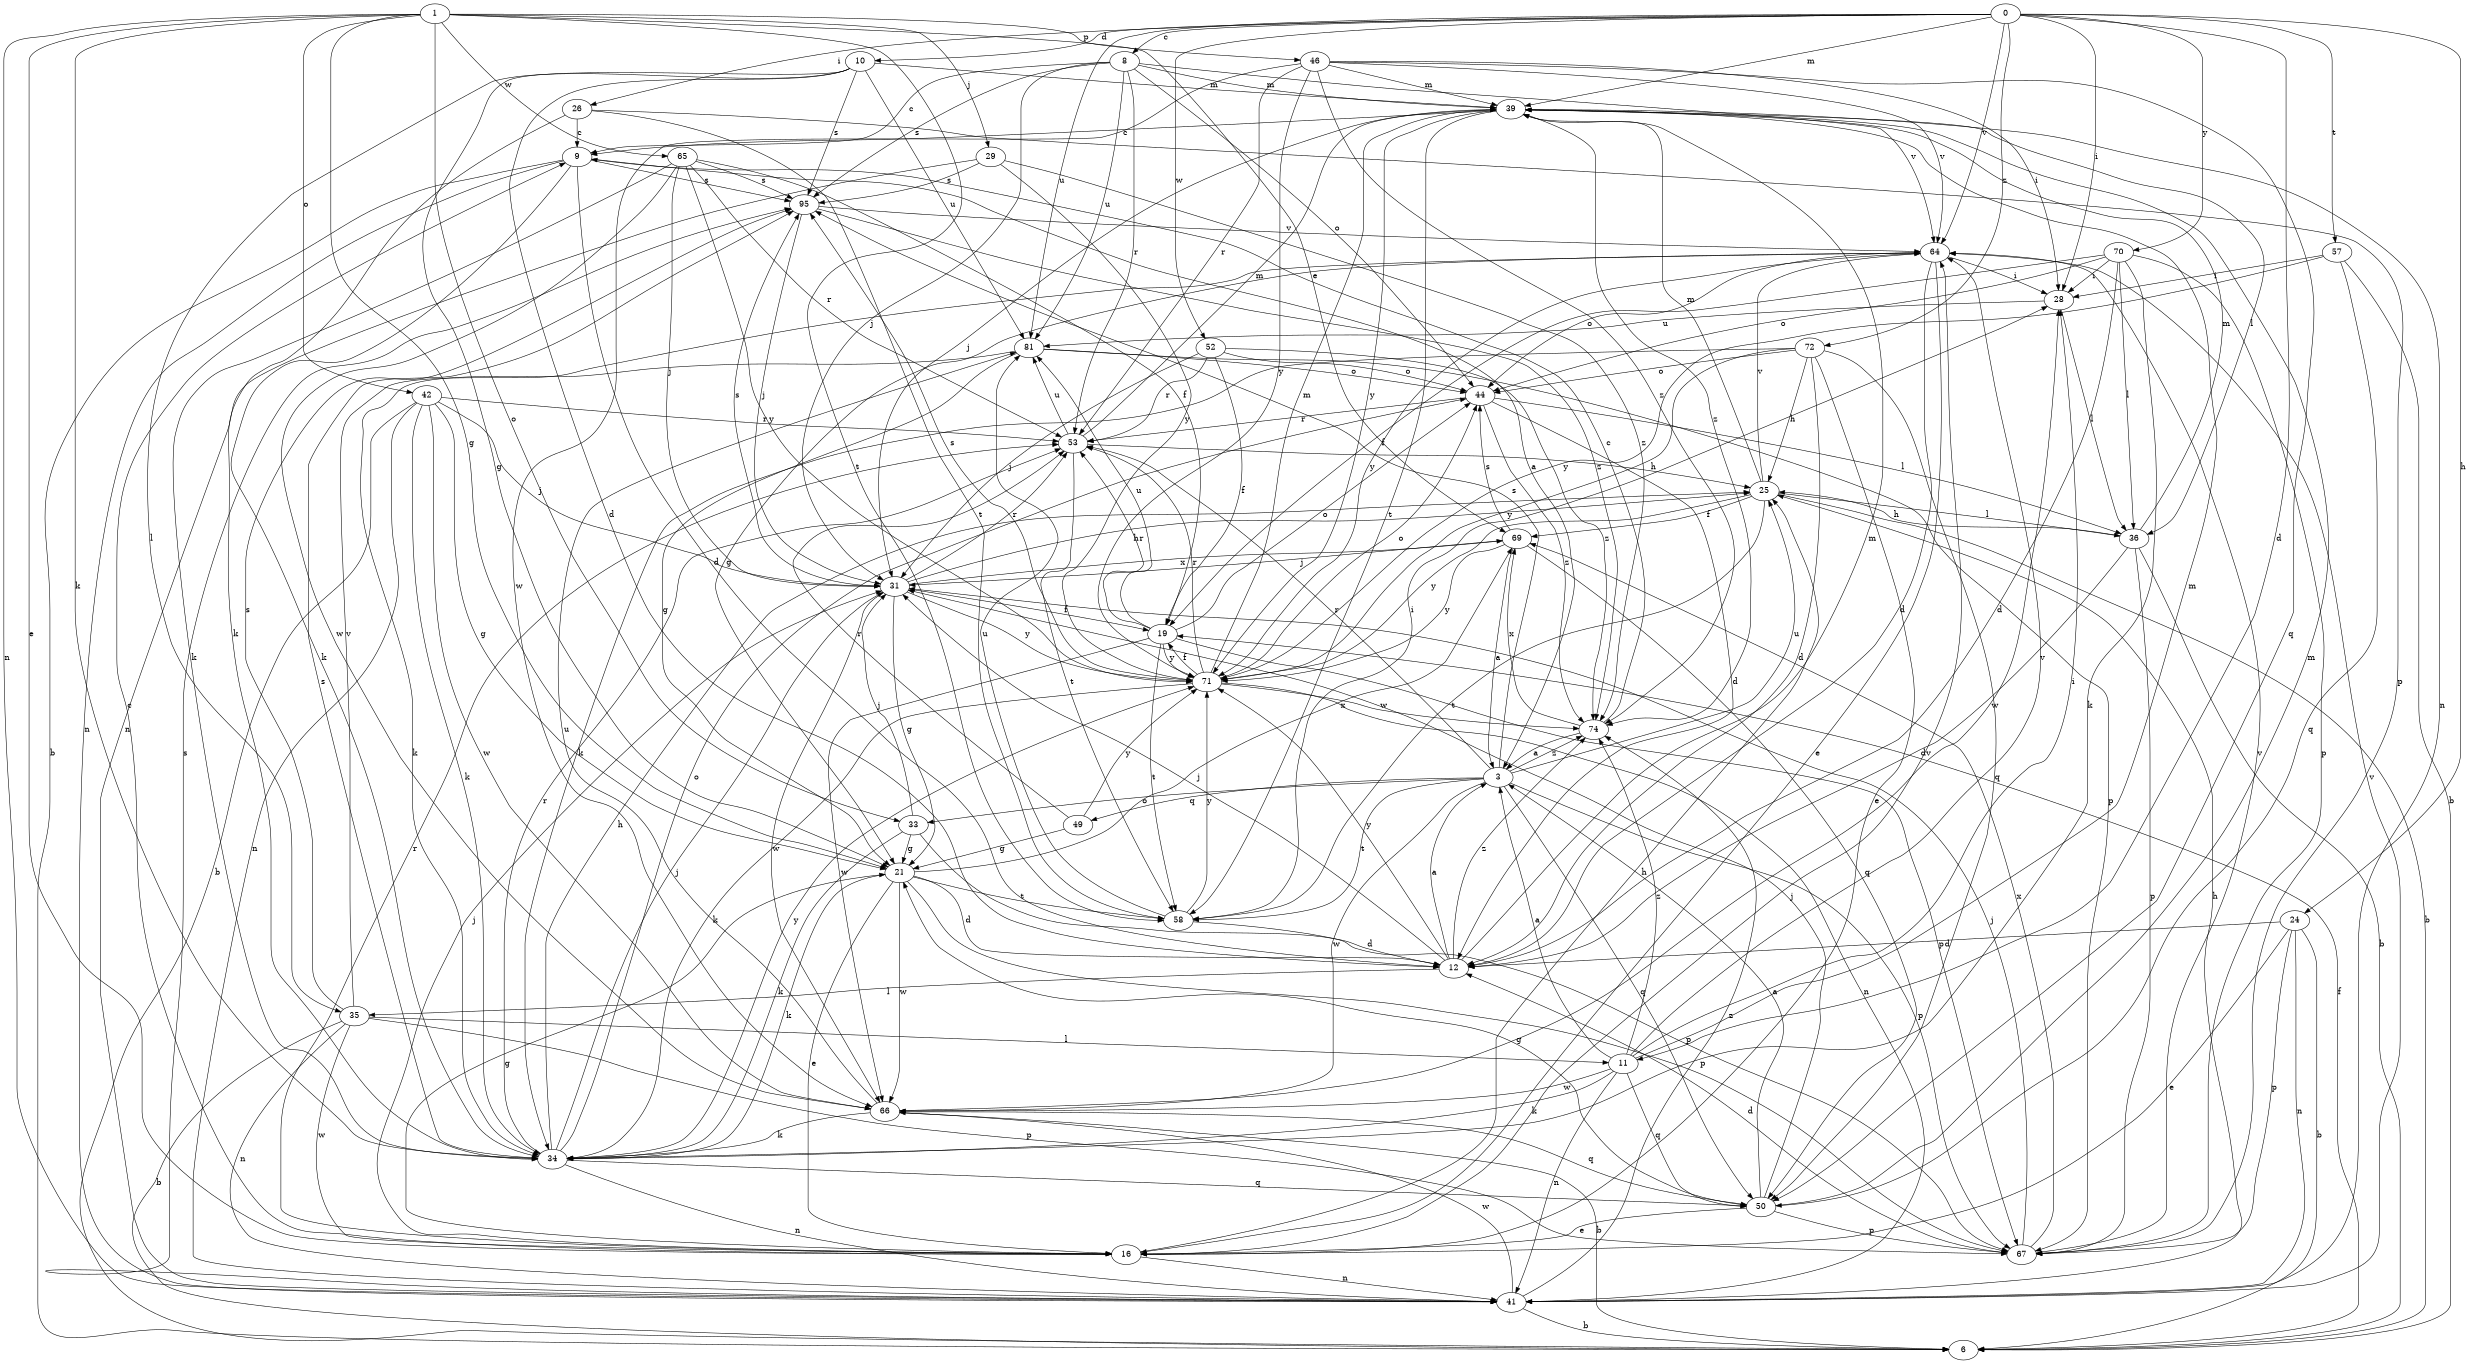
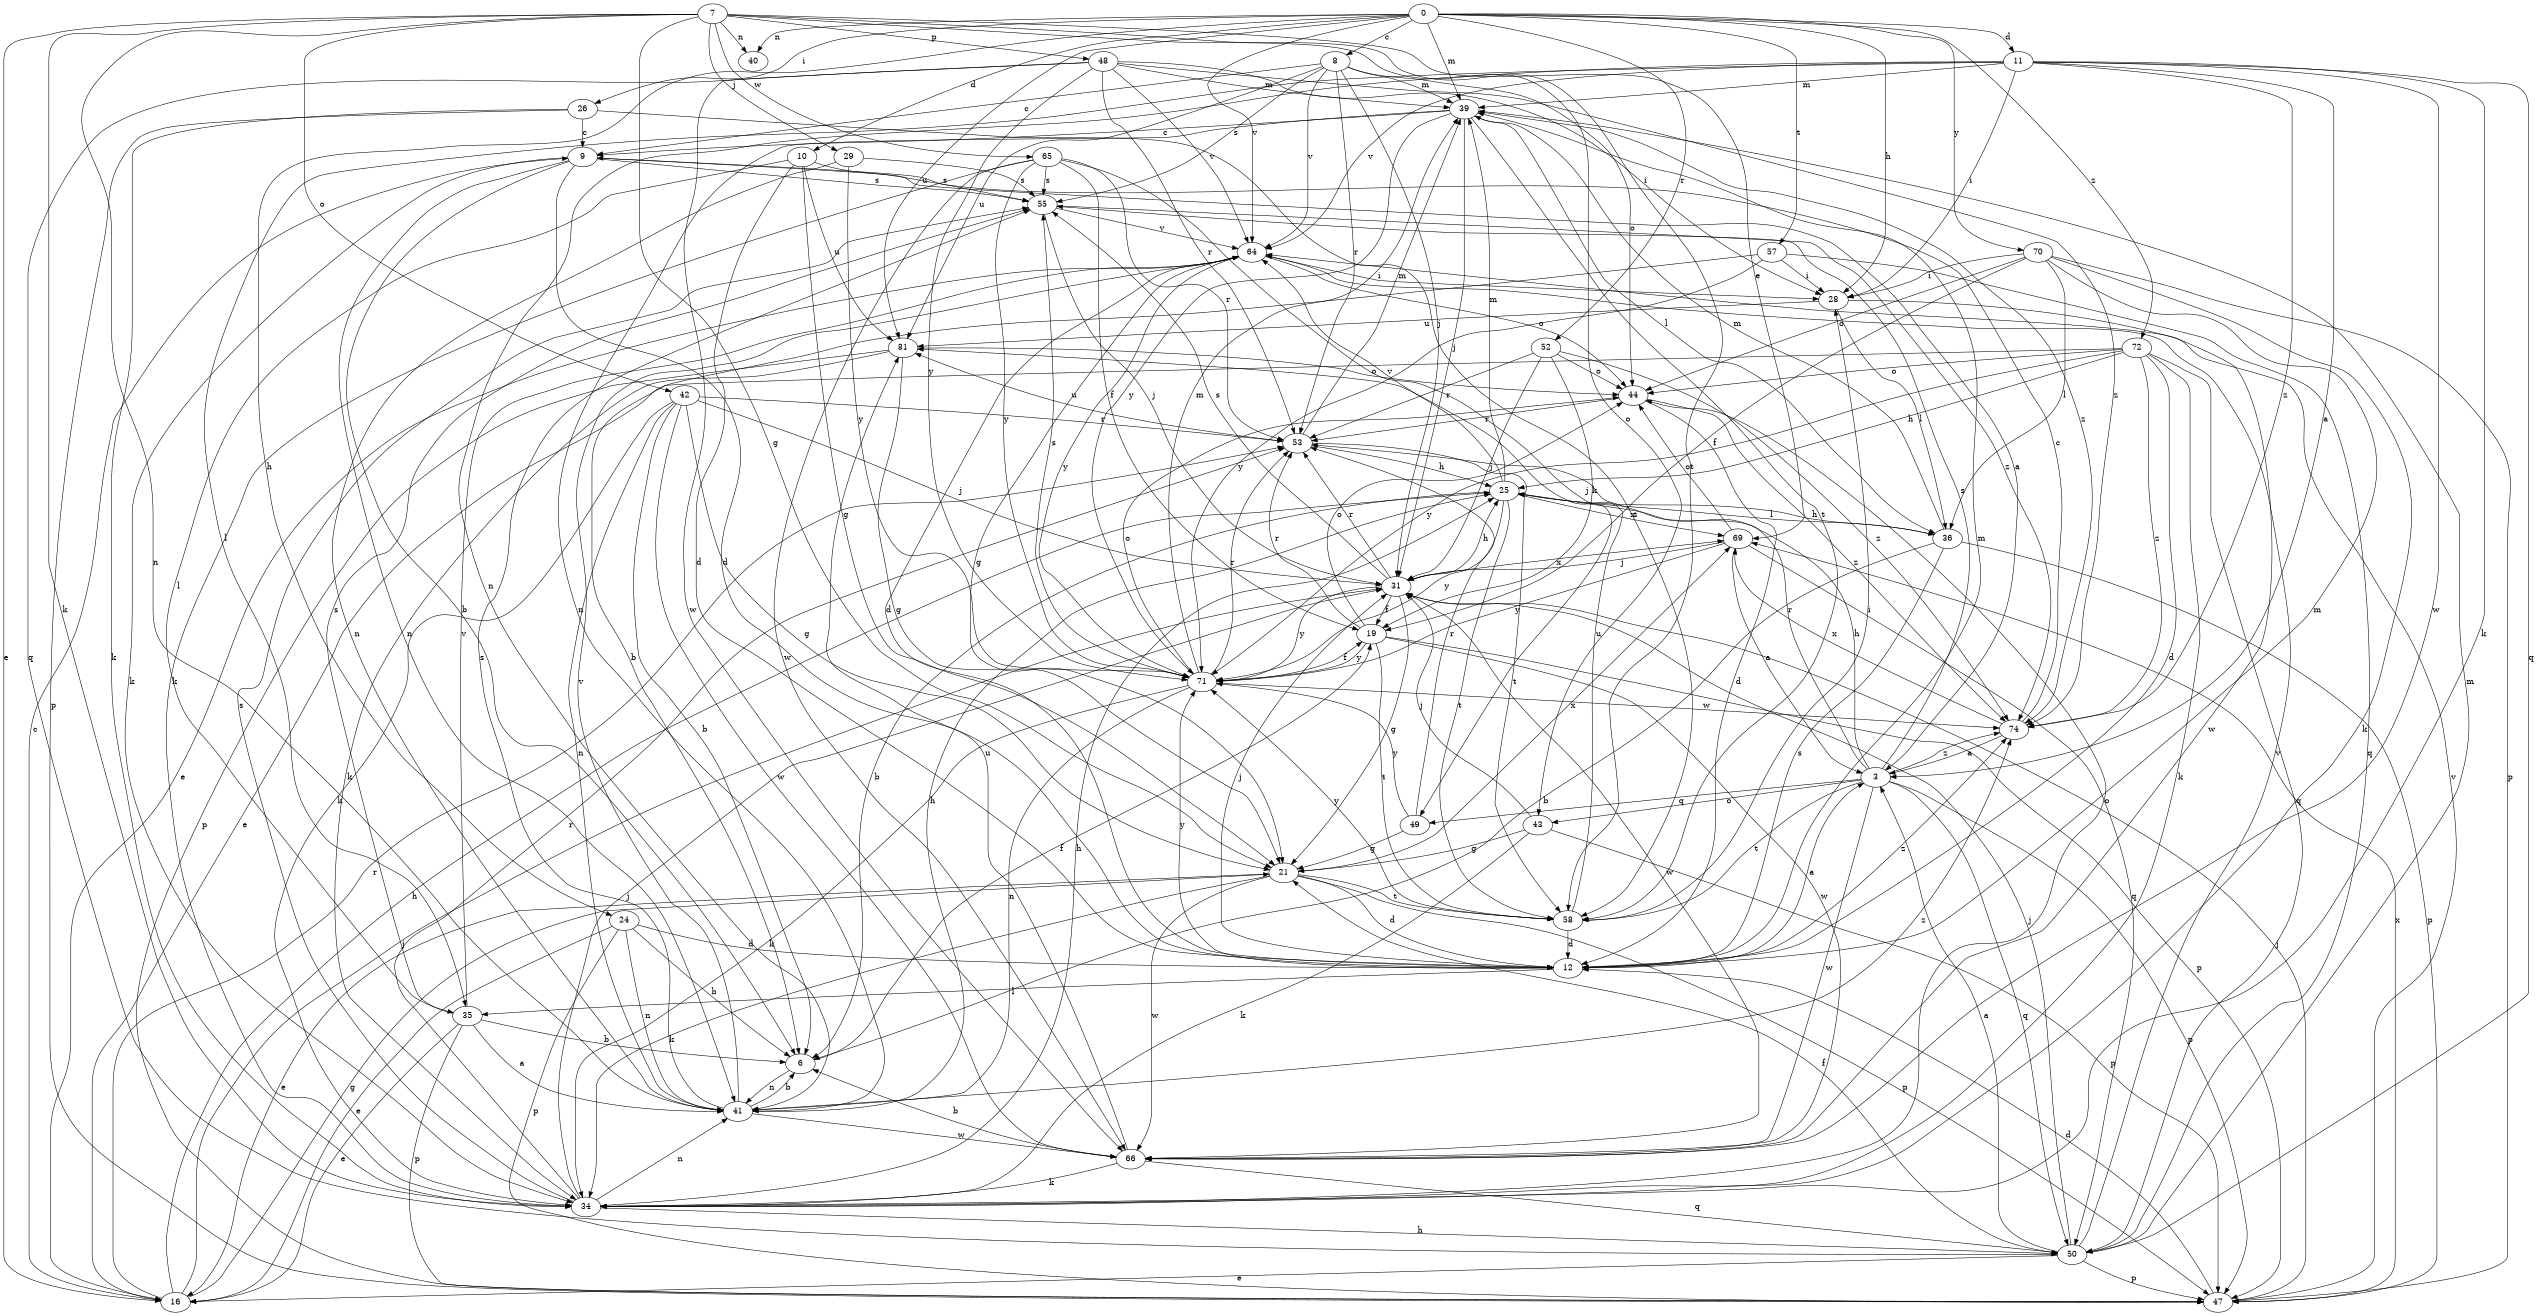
node "1": label "1" -> "7"
node "40": added
node "46": label "46" -> "48"
edge "10" -> "39": removed, label "m"
edge "0" -> "28": label "i" -> "h"
edge "0" -> "52": label "w" -> "r"
node "95": label "95" -> "55"
edge "29" -> "74": now "72" -> "74"
edge "65" -> "31": now "65" -> "49"
edge "44" -> "36": removed, label "l"
edge "69" -> "44": label "s" -> "o"
edge "52" -> "19": label "f" -> "k"
edge "19" -> "81": removed, label "u"
edge "25" -> "69": label "f" -> "x"
edge "70" -> "12": label "d" -> "m"
edge "3" -> "25": label "u" -> "h"
edge "36" -> "12": label "d" -> "s"
node "33": label "33" -> "43"
edge "34" -> "71": removed, label "y"
edge "16" -> "64": now "50" -> "64"
edge "66" -> "28": reversed
edge "35" -> "11": reversed
edge "50" -> "21": label "g" -> "f"
edge "35" -> "16": label "w" -> "e"
edge "35" -> "41": label "n" -> "a"
edge "34" -> "50": label "q" -> "h"
node "67": label "67" -> "47"
edge "16" -> "41": now "6" -> "41"
